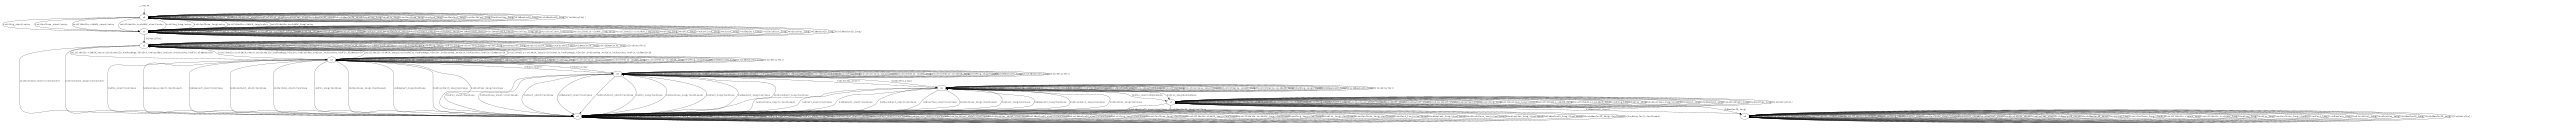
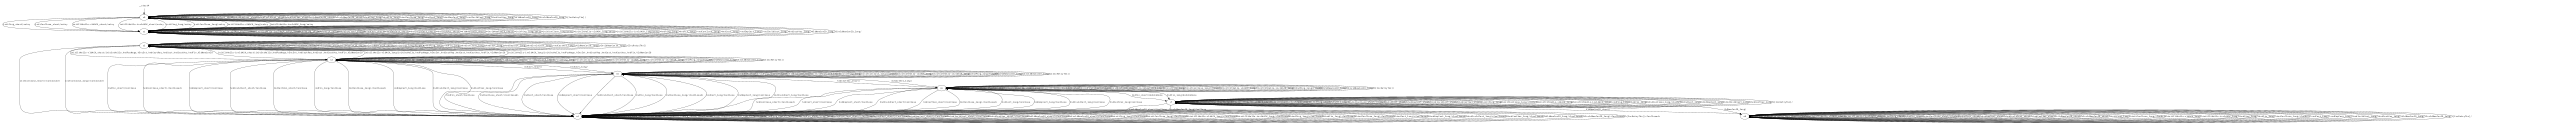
edge "s1" -> "s2": removed, label "[IncRetryTkn]/"
